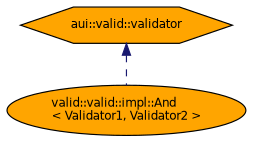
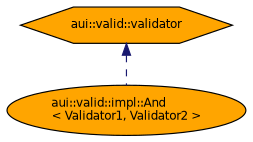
node "valid::valid::impl::And < Validator1, Validator2 >": label "valid::valid::impl::And < Validator1, Validator2 >" -> "aui::valid::impl::And < Validator1, Validator2 >"
